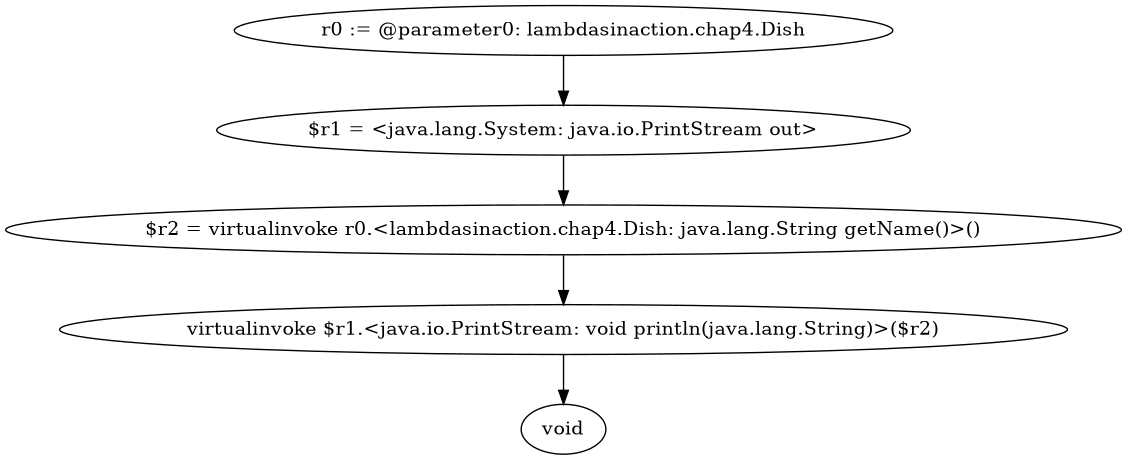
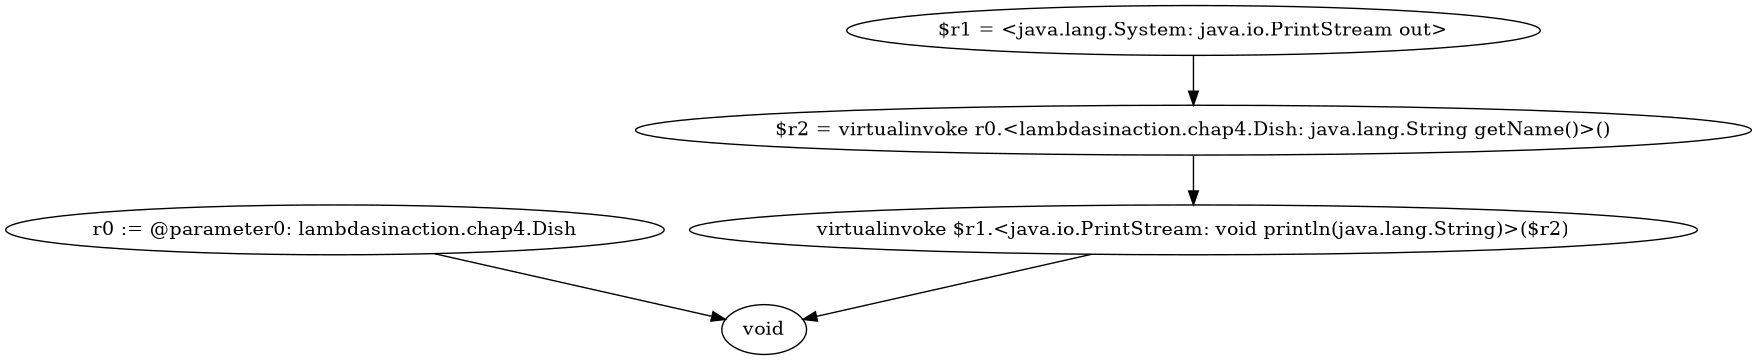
edge "r0 := @parameter0: lambdasinaction.chap4.Dish" -> "$r1 = <java.lang.System: java.io.PrintStream out>": now "r0 := @parameter0: lambdasinaction.chap4.Dish" -> "void"
